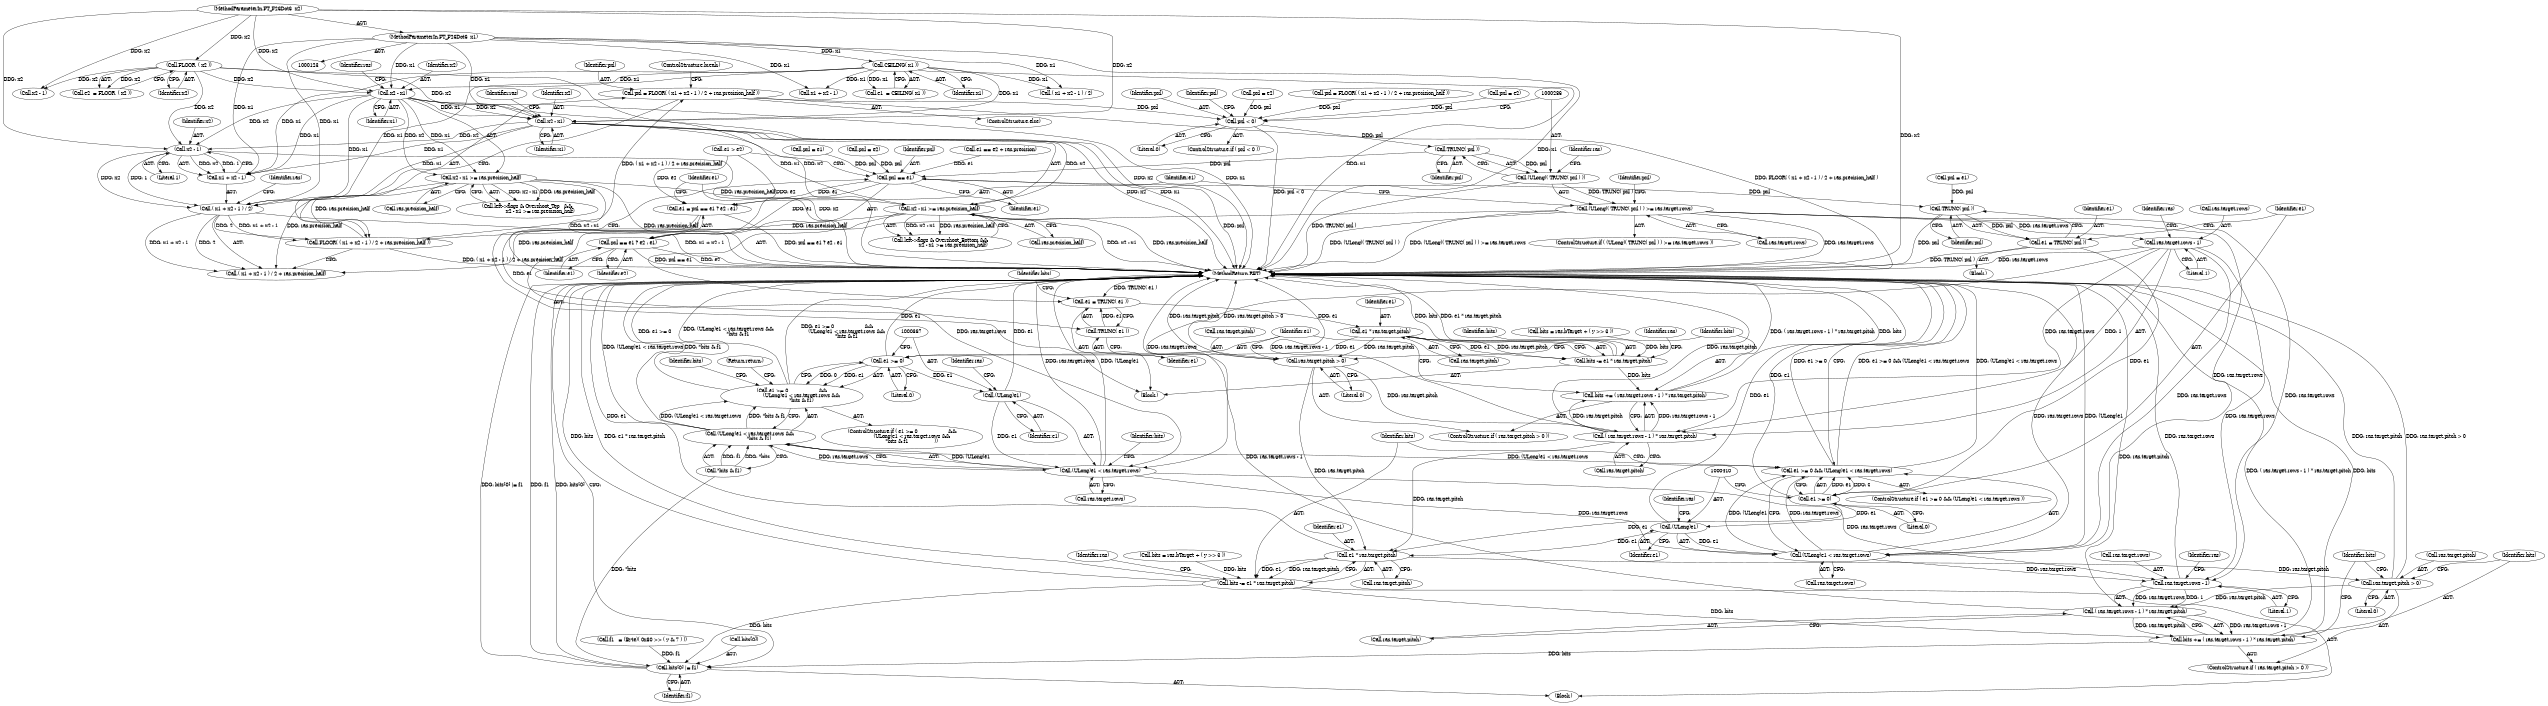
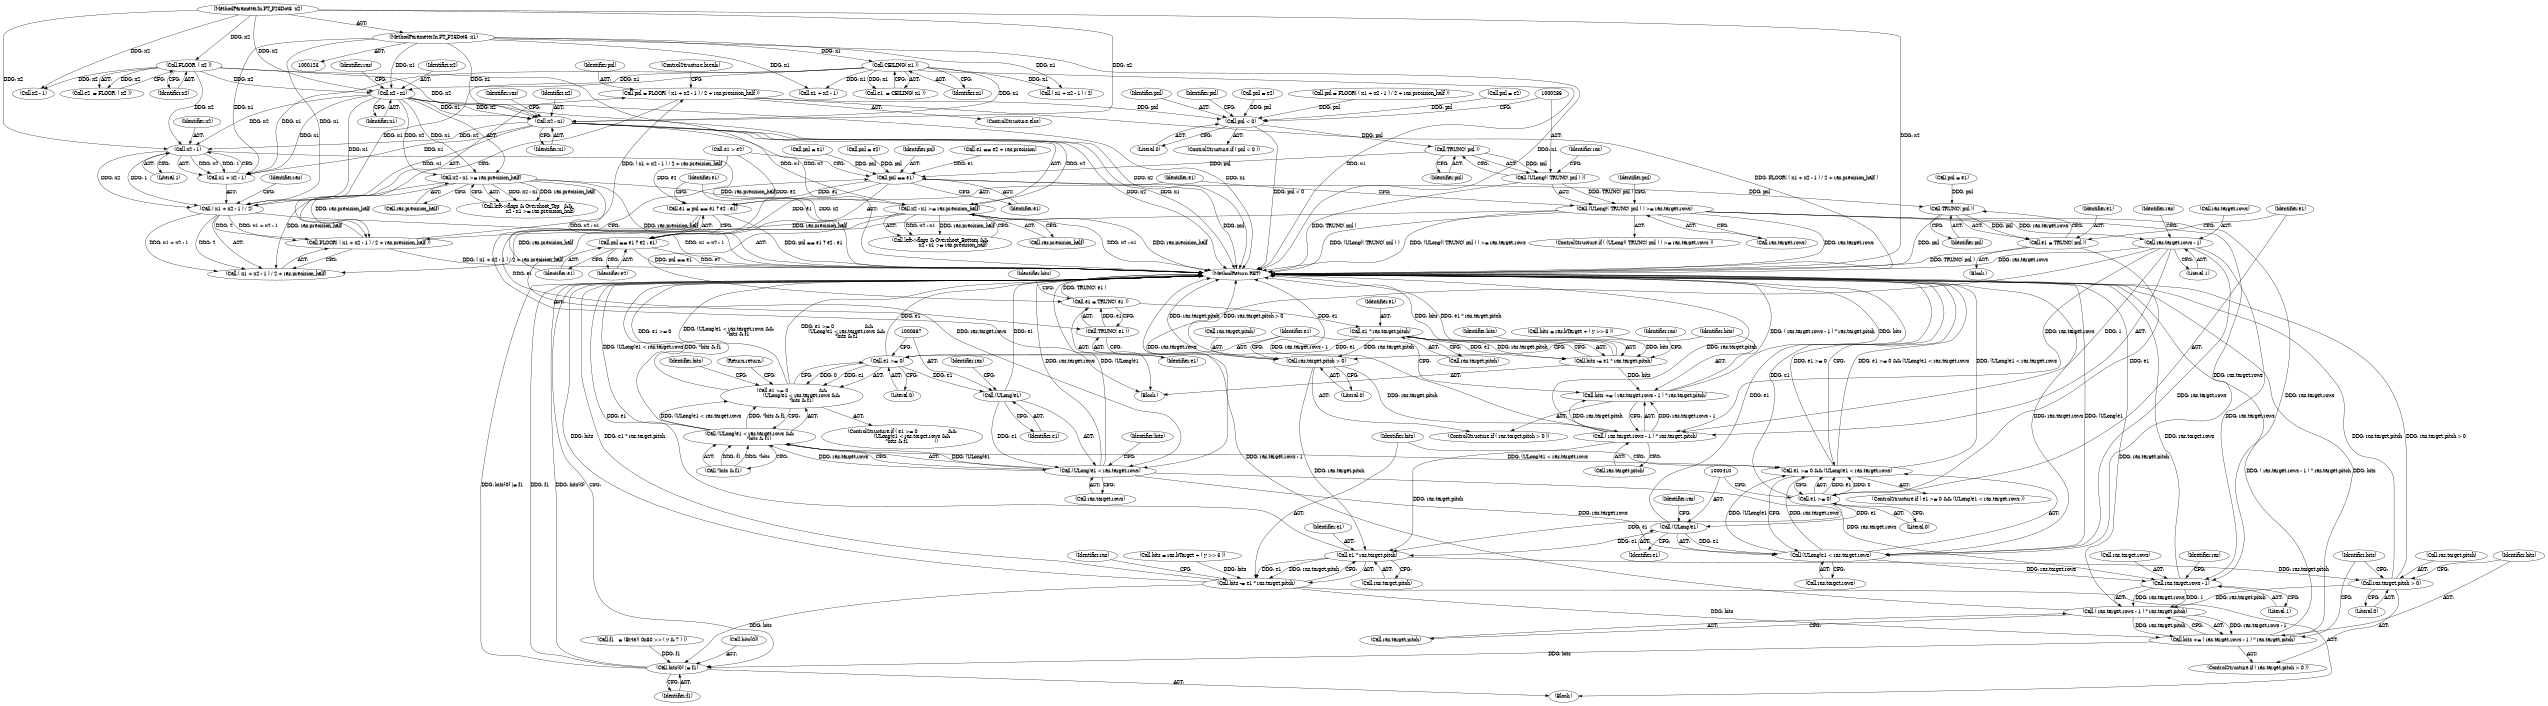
edge "(Call,e1 = pxl == e1 ? e2 : e1)" -> "(Call,pxl == e1 ? e2 : e1)": added, label "CFG:"
edge "(Call,( x1 + x2 - 1 ) / 2 + ras.precision_half)" -> "(Call,FLOOR( ( x1 + x2 - 1 ) / 2 + ras.precision_half ))": added, label "AST:"
edge "(MethodReturn,RET)" -> "(Call,e1 = TRUNC( e1 ))": reversed
edge "(Call,*bits & f1)" -> "(Call,bits[0] |= f1)": removed, label "DDG: *bits"
